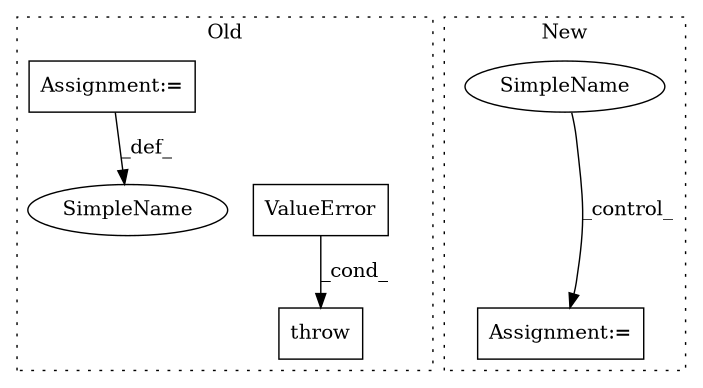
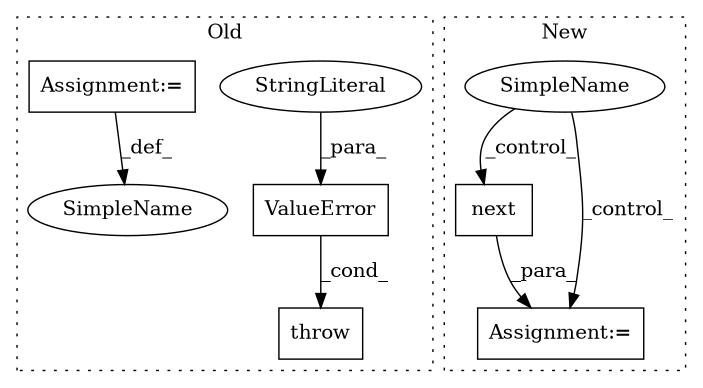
node "StringLiteral": added
node "next": added
